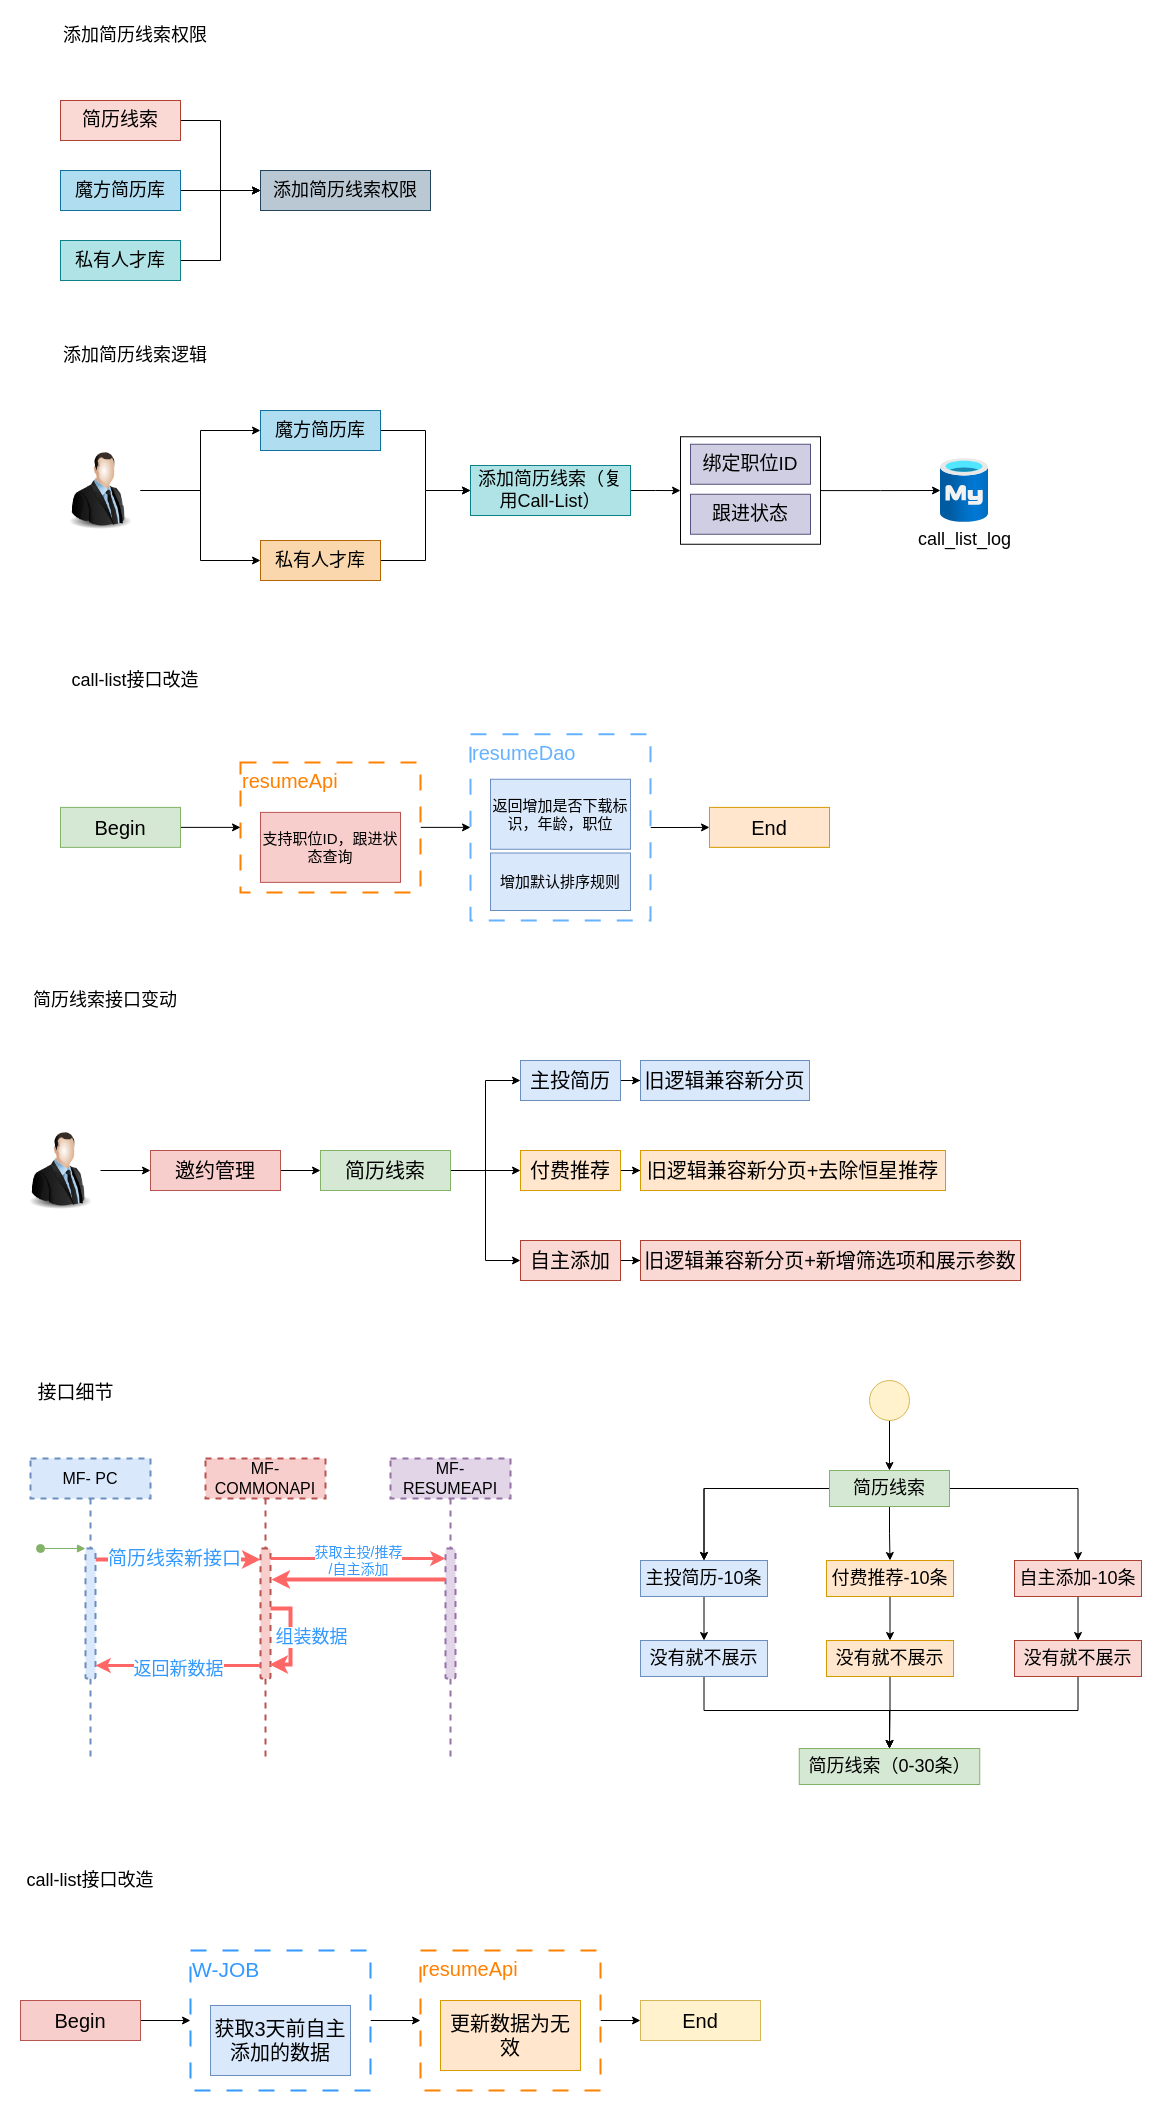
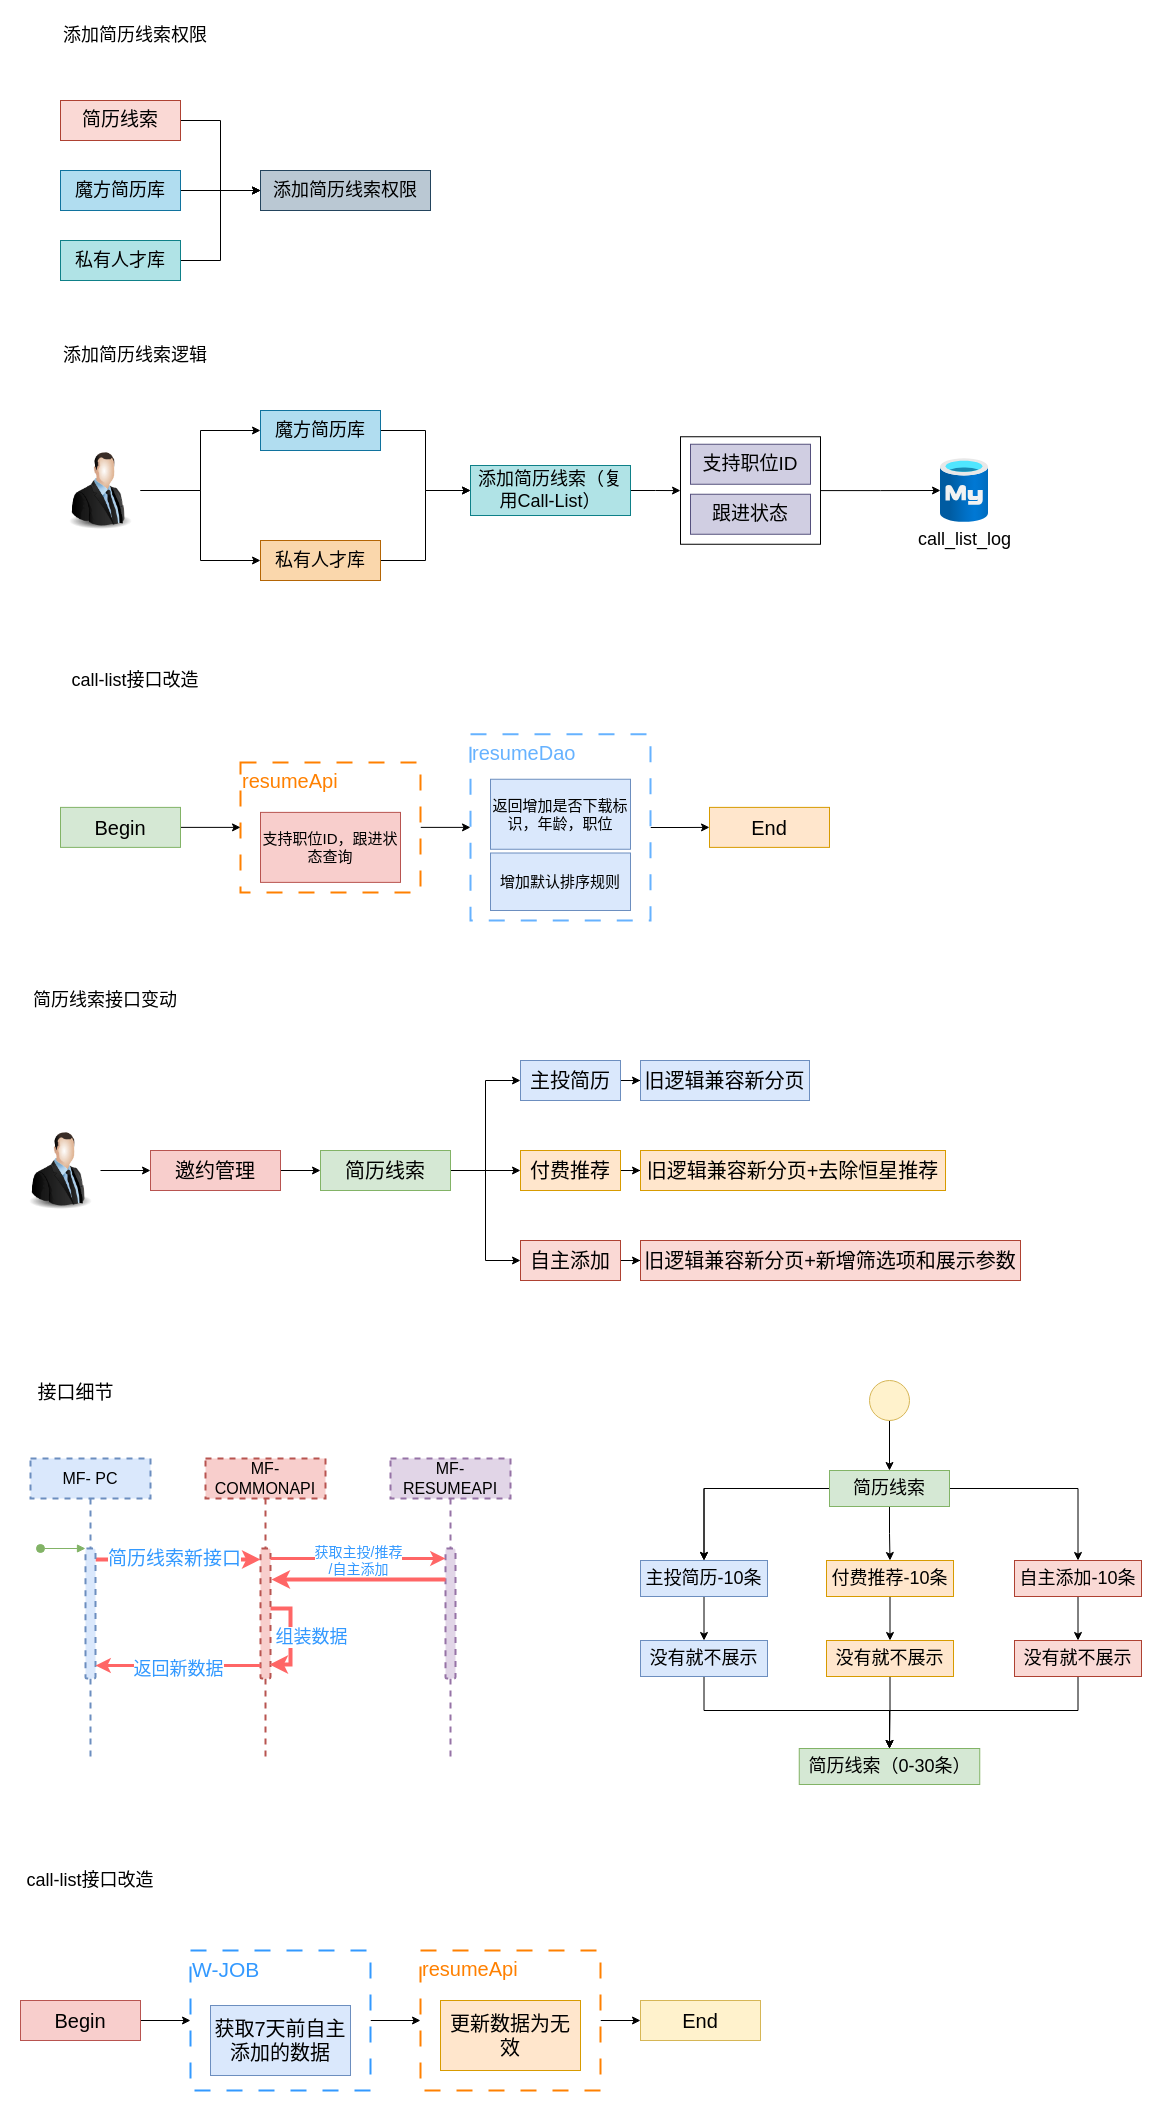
node "绑定职位ID": label "绑定职位ID" -> "支持职位ID"
node "获取3天前自主添加的数据": label "获取3天前自主添加的数据" -> "获取7天前自主添加的数据"
